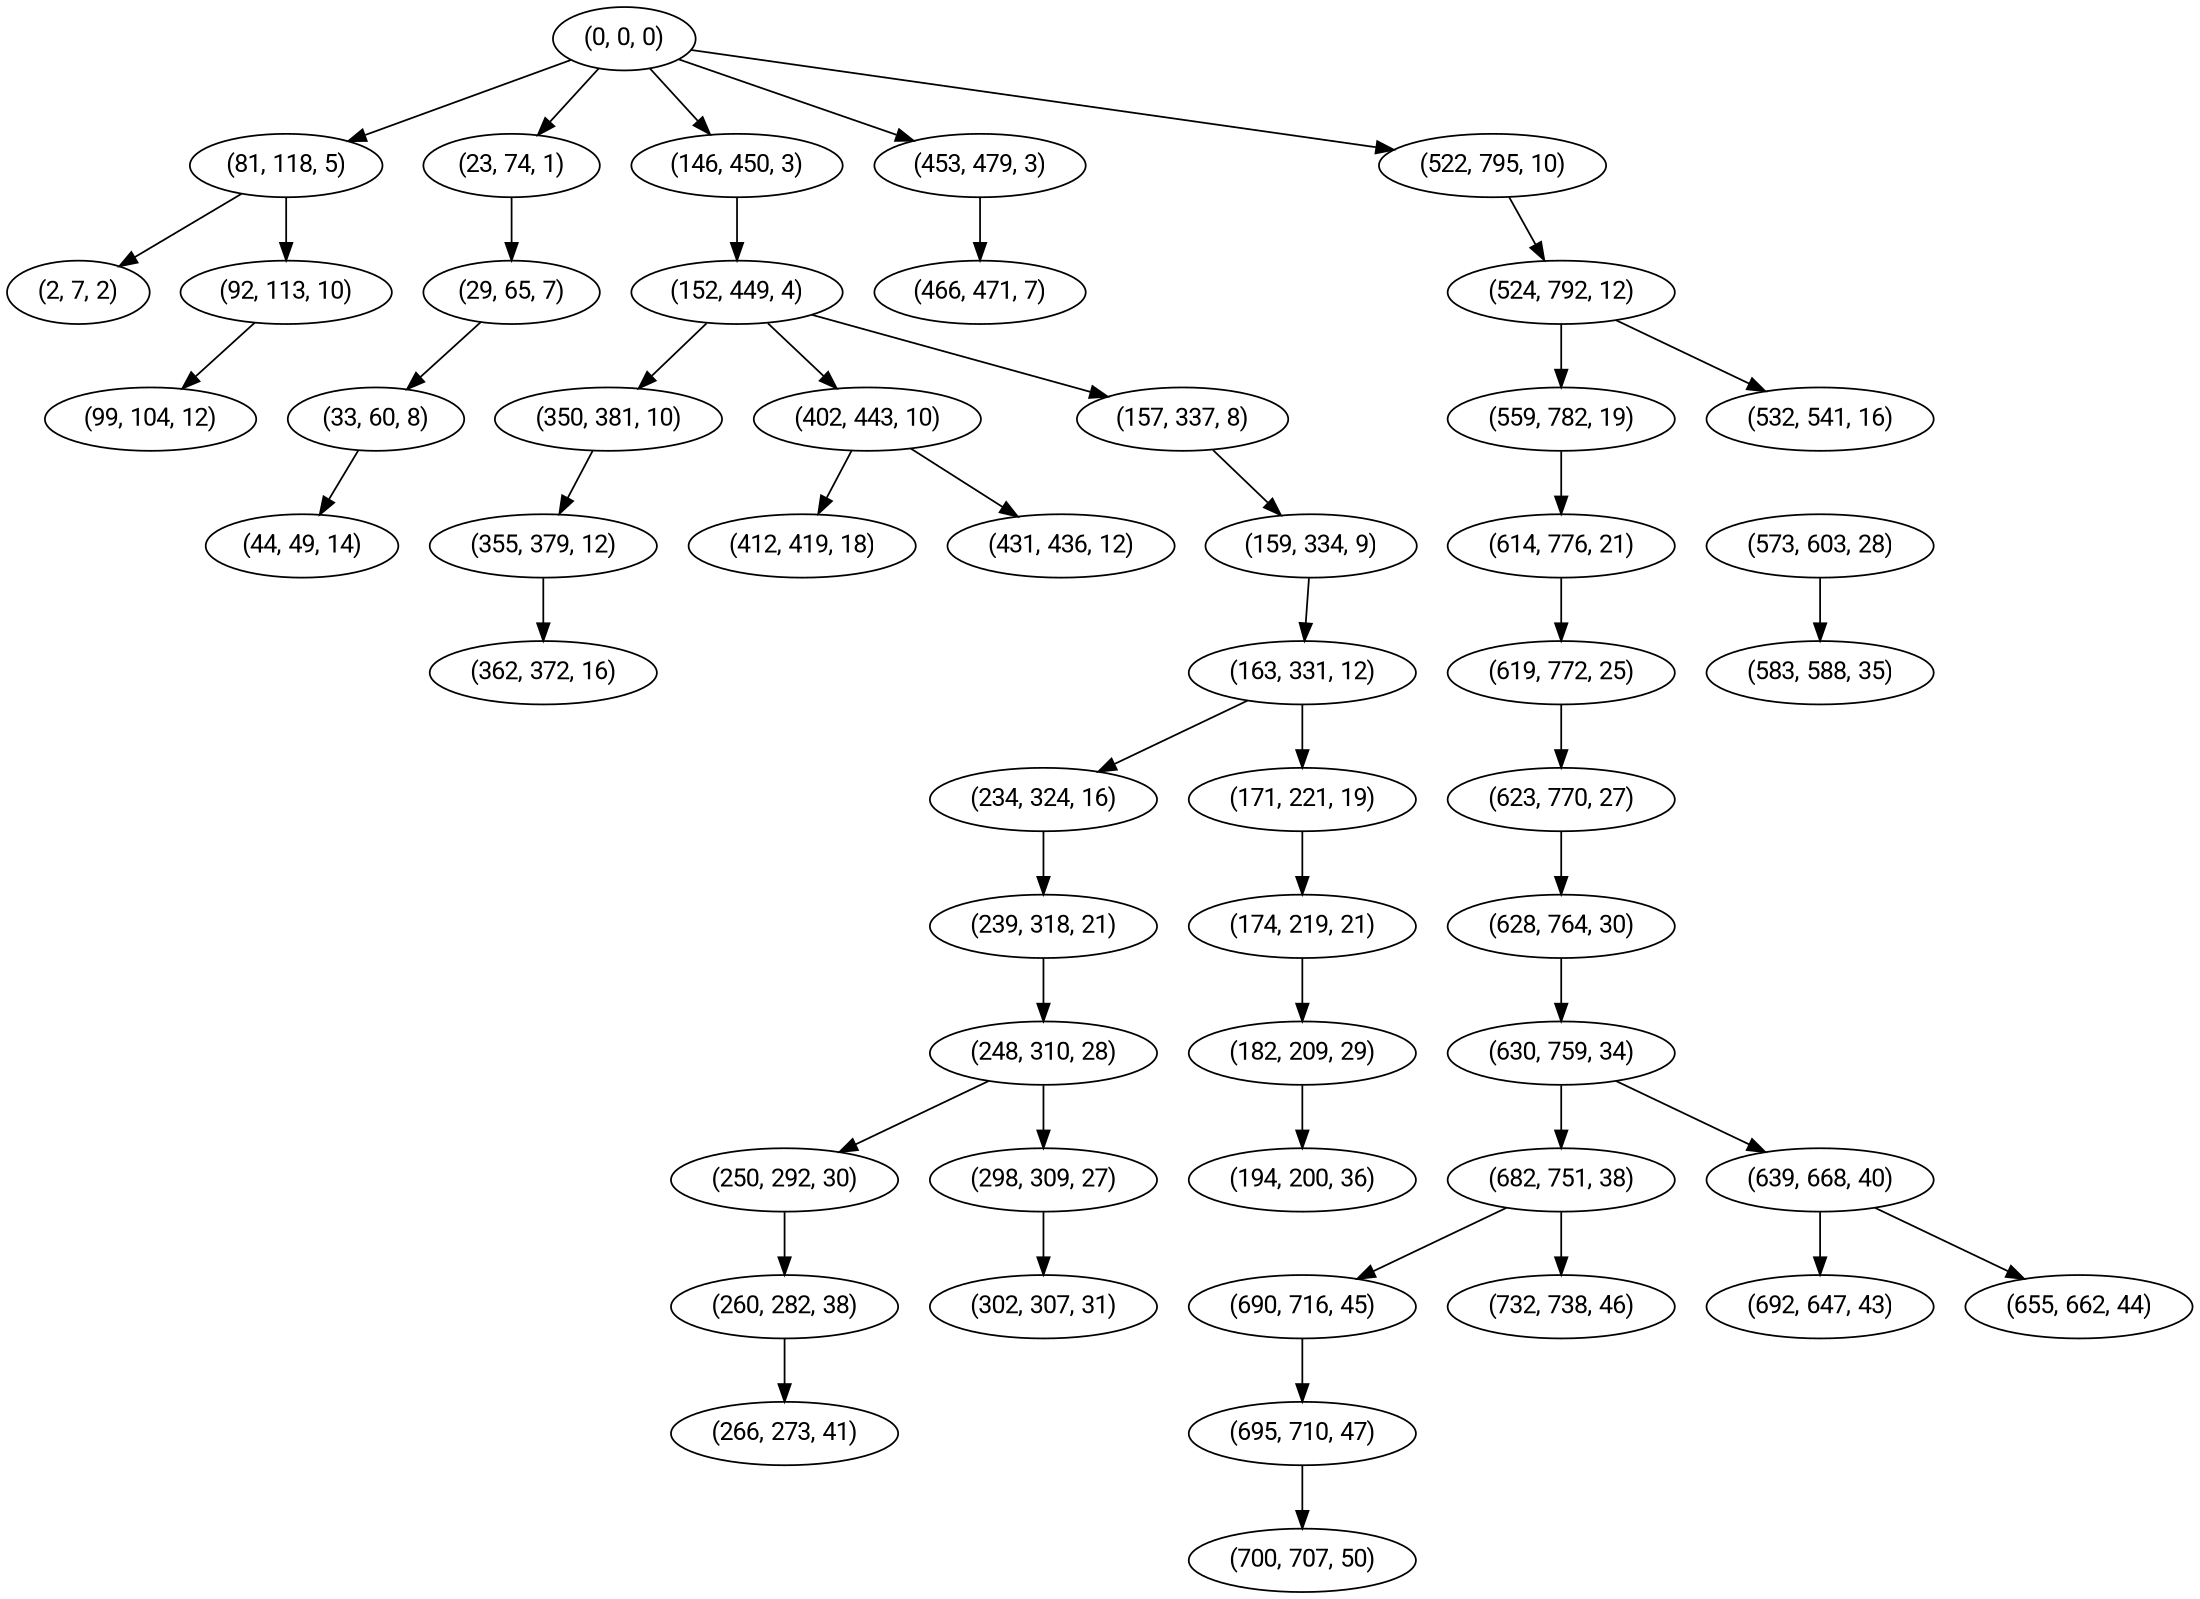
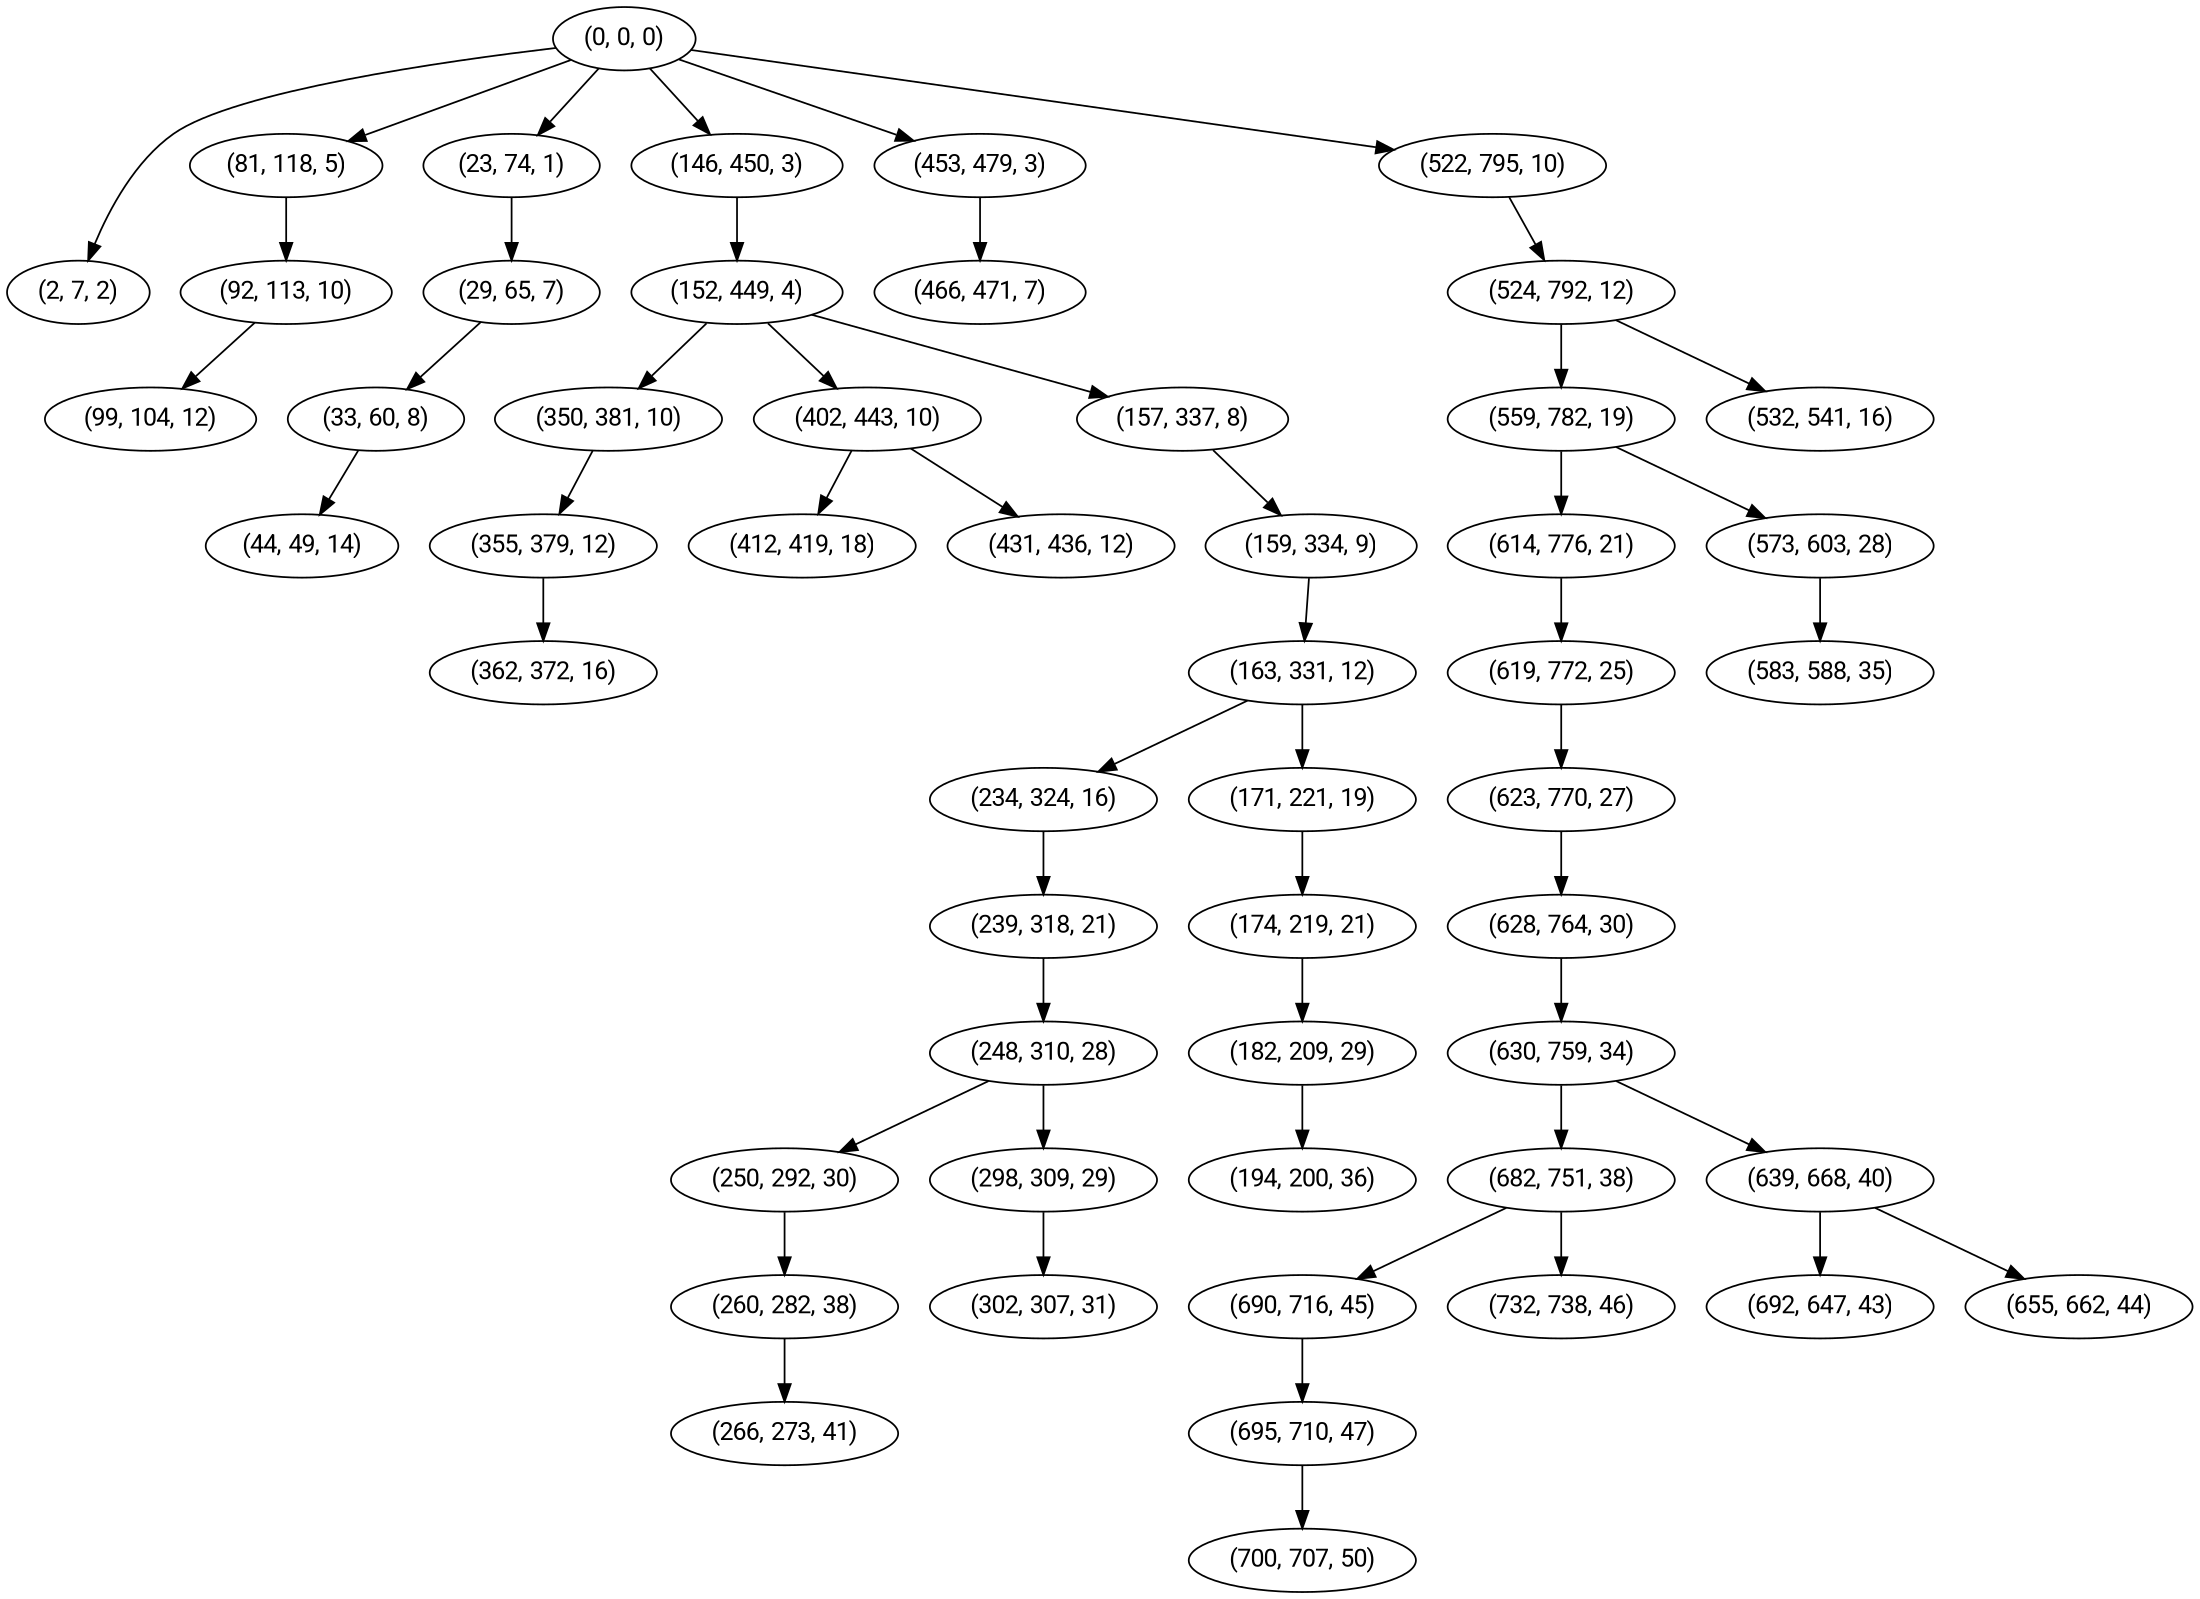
edge "(81, 118, 5)" -> "(2, 7, 2)": now "(0, 0, 0)" -> "(2, 7, 2)"
edge "(559, 782, 19)" -> "(573, 603, 28)": added
node "(298, 309, 27)": label "(298, 309, 27)" -> "(298, 309, 29)"
